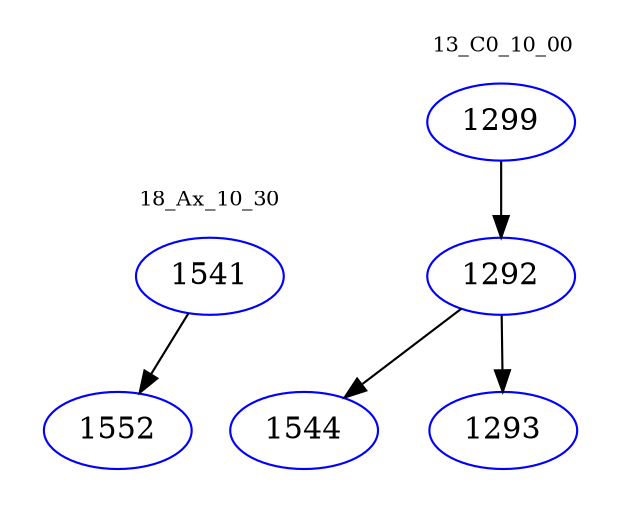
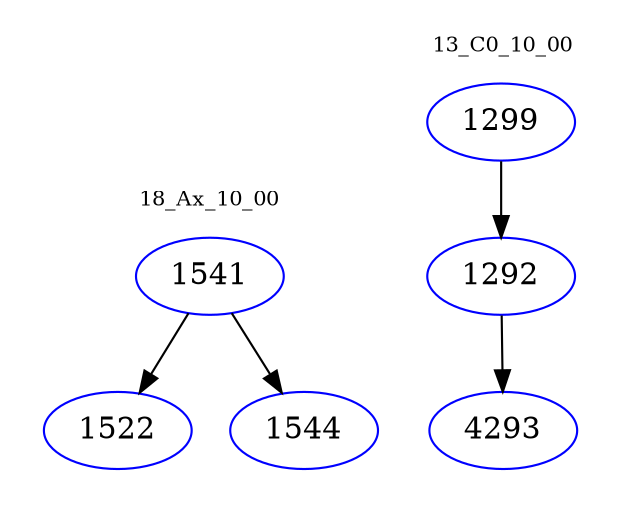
cluster "18_Ax_10_30": label "18_Ax_10_30" -> "18_Ax_10_00"
edge "1292" -> "1544": now "1541" -> "1544"
node "1552": label "1552" -> "1522"
node "1293": label "1293" -> "4293"
